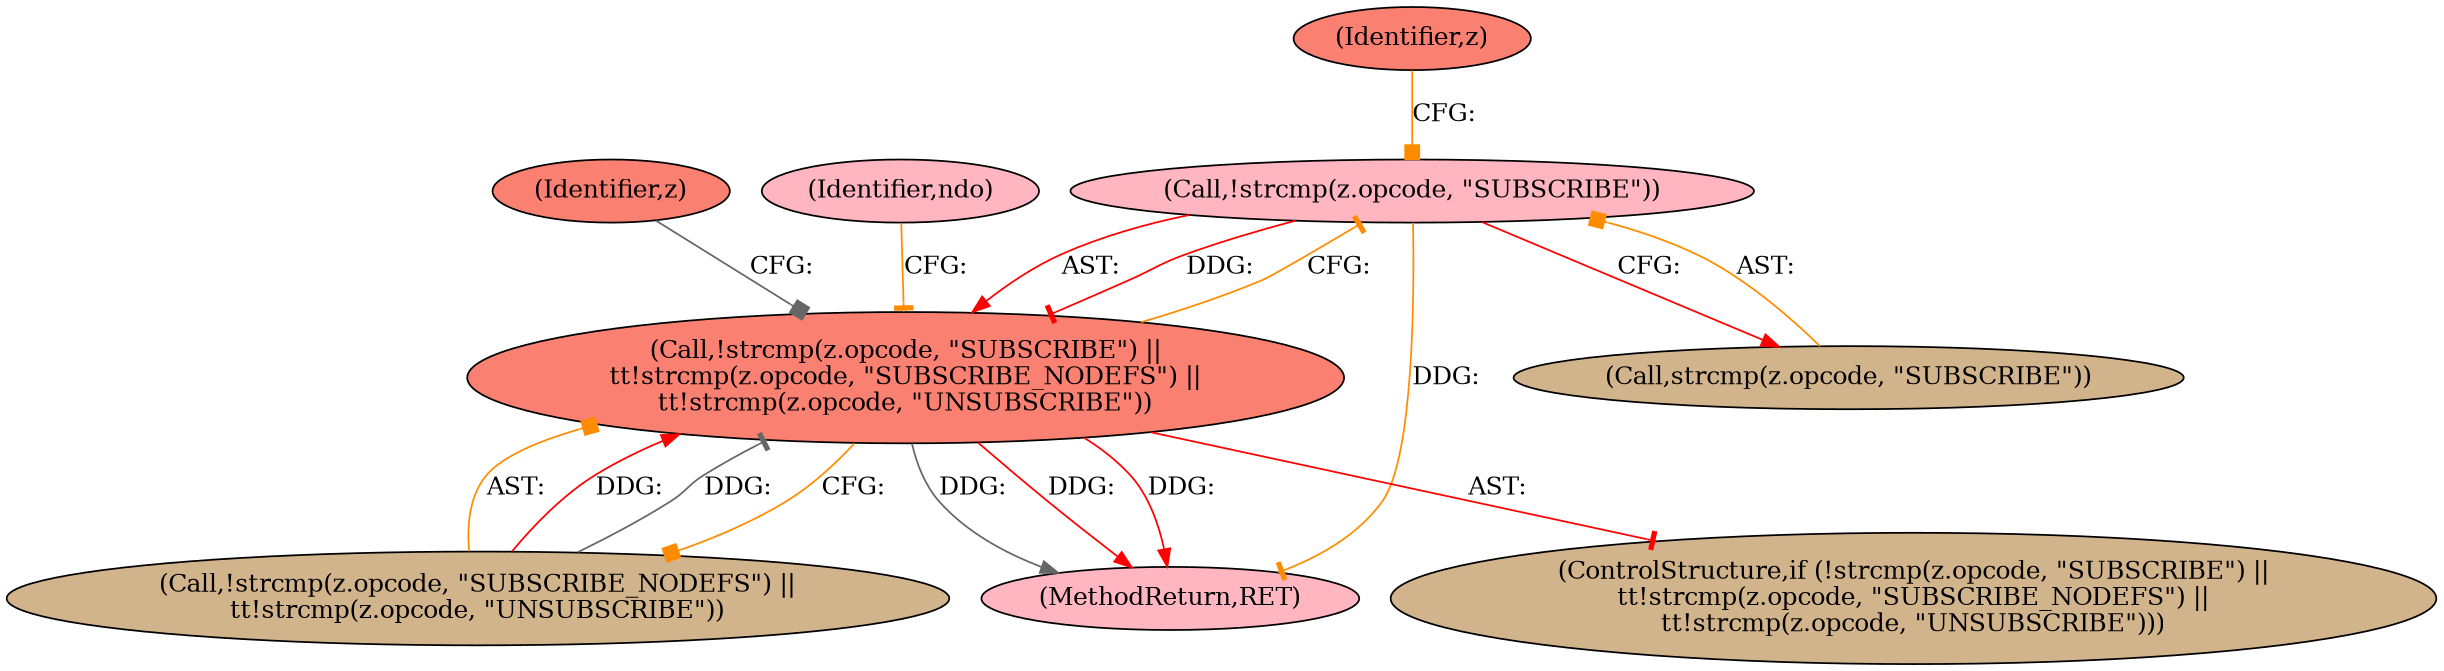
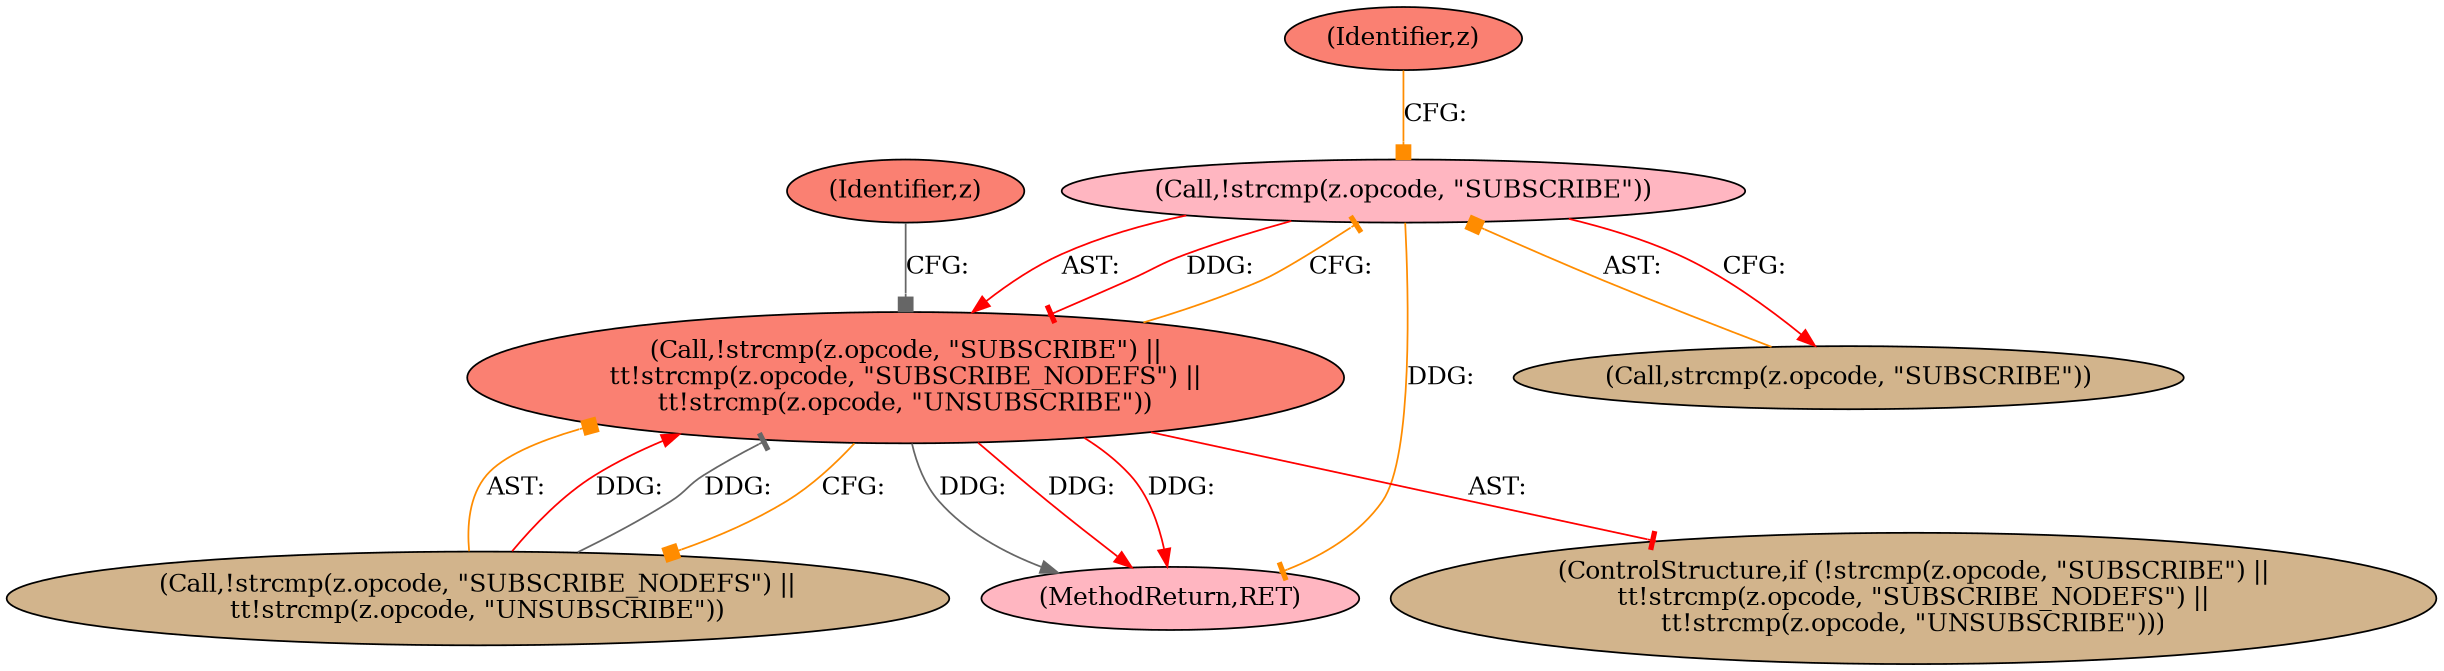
node "(Identifier,ndo)": removed
